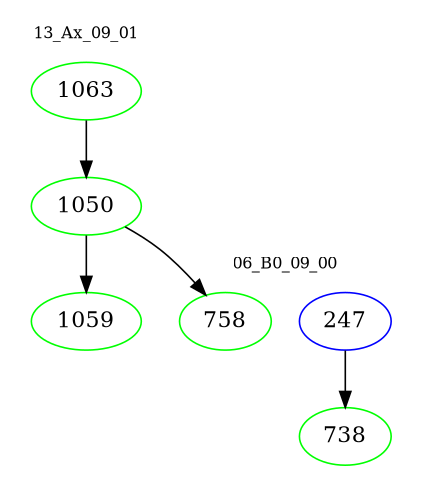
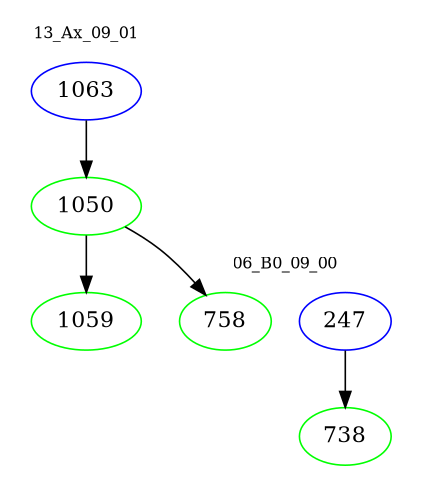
node "1063": color green -> blue
